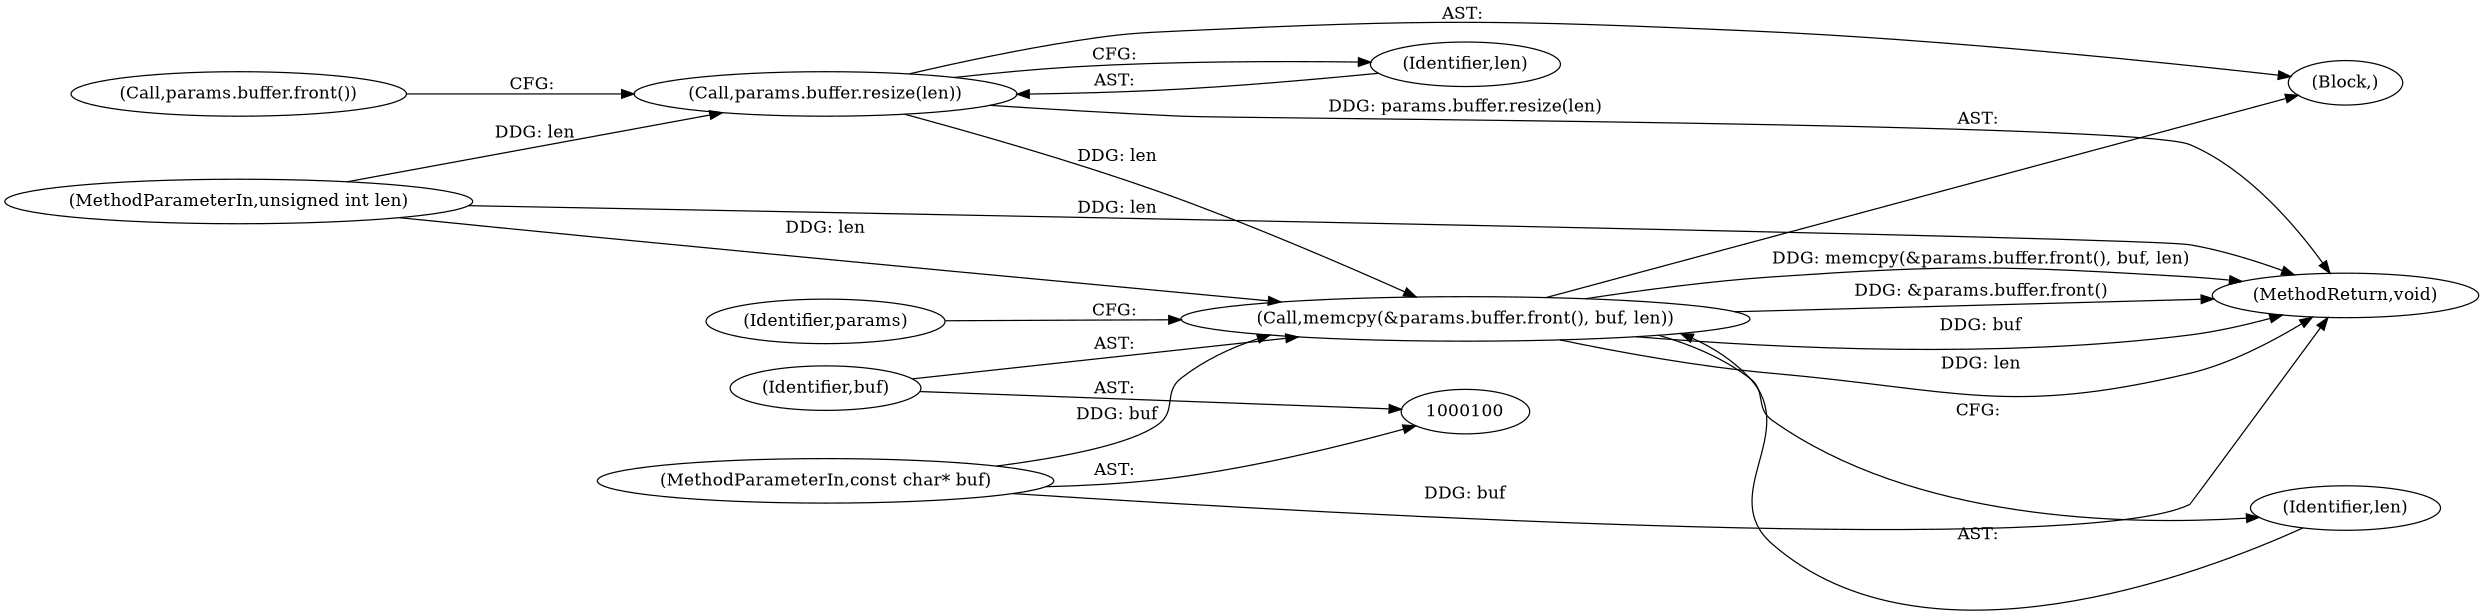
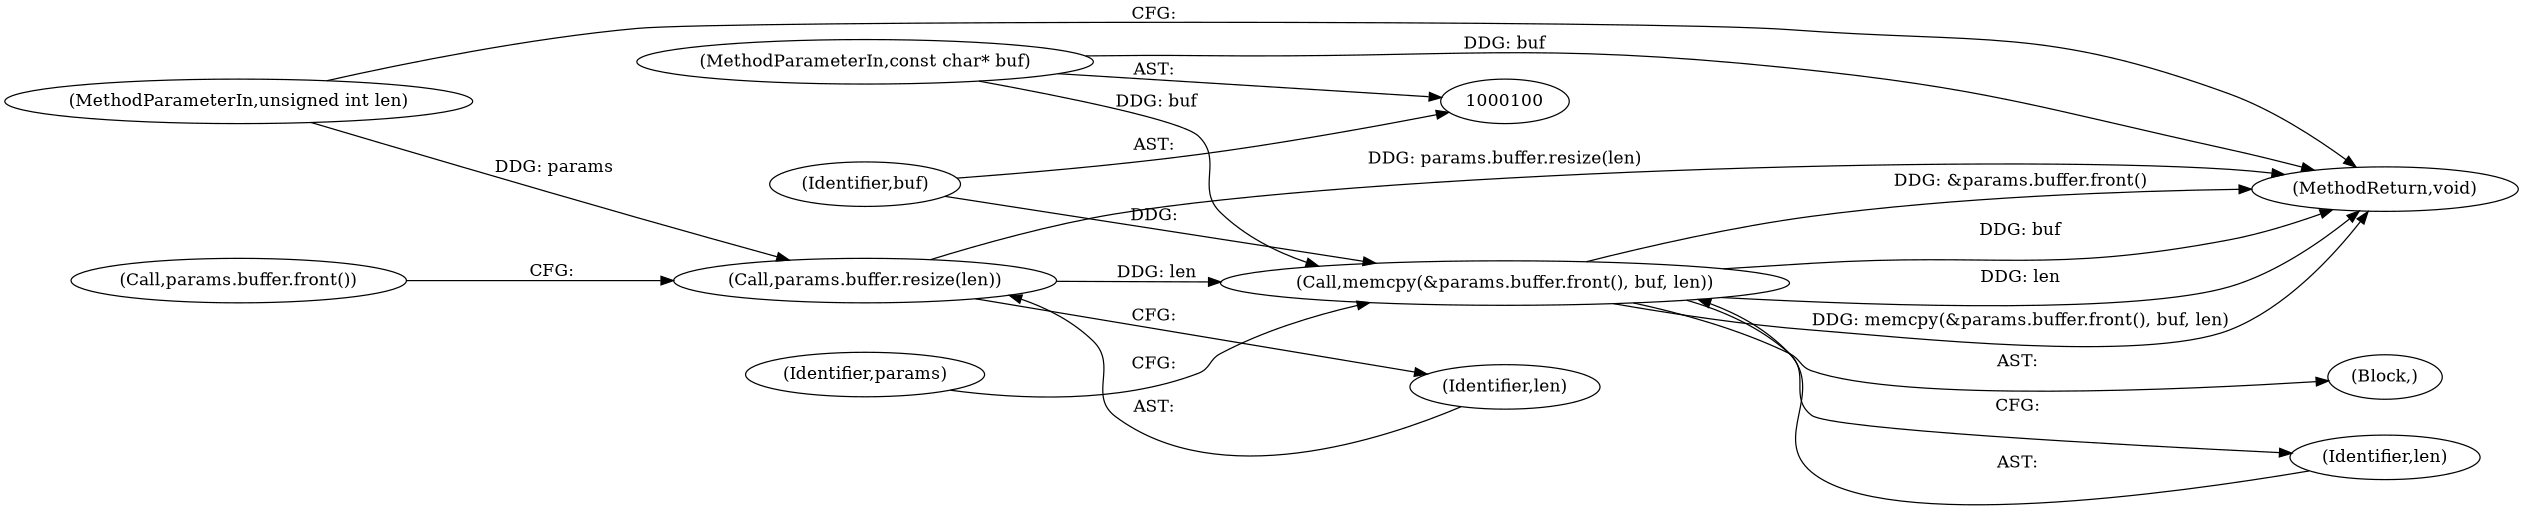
edge "(Call,params.buffer.resize(len))" -> "(Block,)": removed, label "AST:"
edge "(MethodParameterIn,unsigned int len)" -> "(Call,params.buffer.resize(len))": label "DDG: len" -> "DDG: params"
edge "(MethodParameterIn,unsigned int len)" -> "(MethodReturn,void)": label "DDG: len" -> "CFG: "
edge "(MethodParameterIn,unsigned int len)" -> "(Call,memcpy(&params.buffer.front(), buf, len))": removed, label "DDG: len"
edge "(Identifier,buf)" -> "(Call,memcpy(&params.buffer.front(), buf, len))": label "AST: " -> "DDG: "
